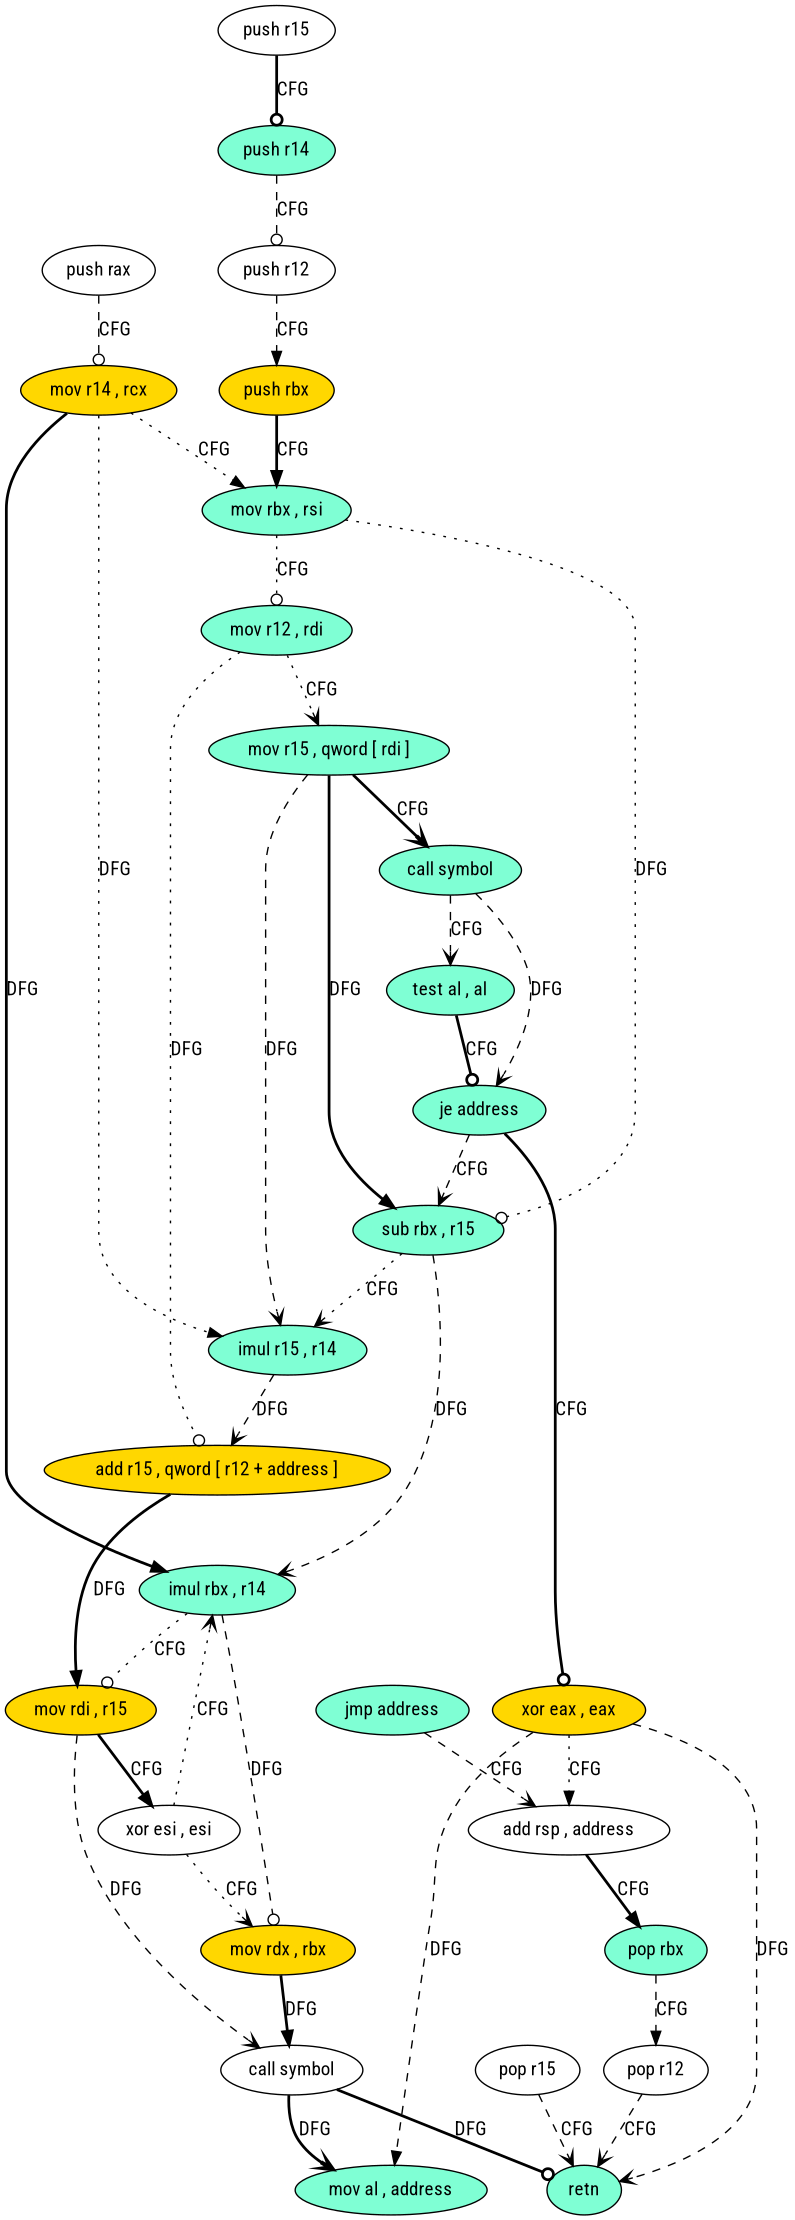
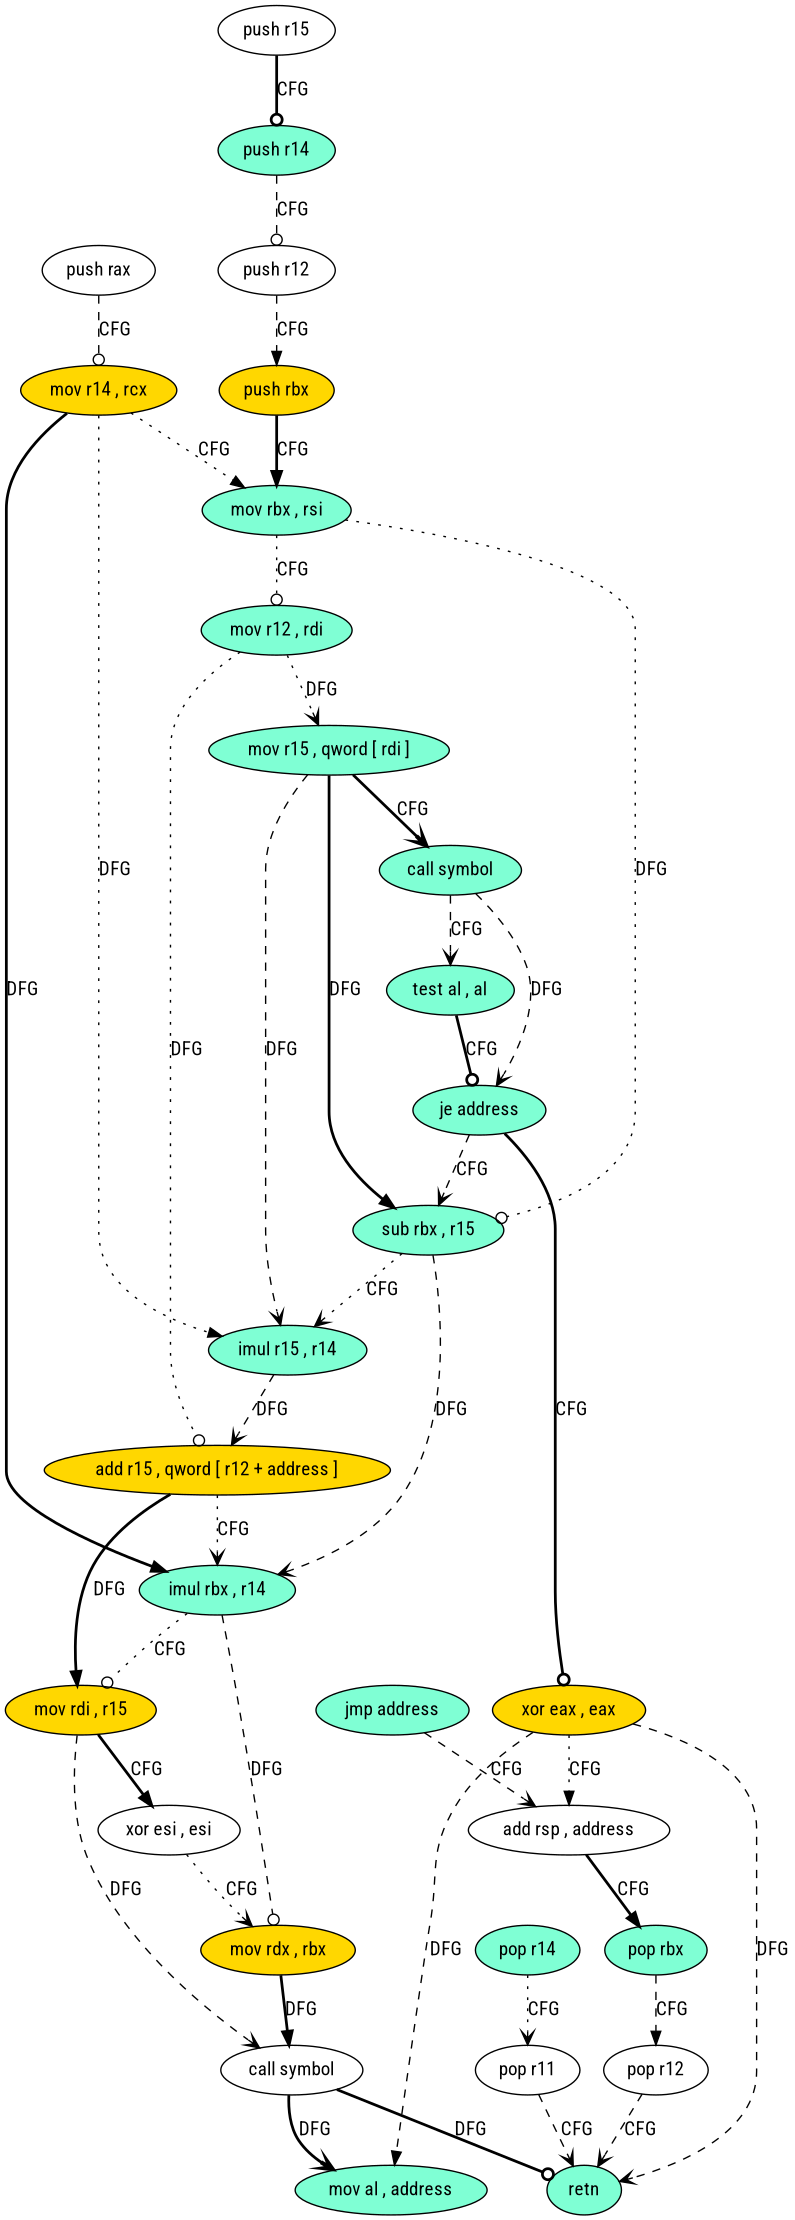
edge "mov r12 , rdi" -> "mov r15 , qword [ rdi ]": label "CFG" -> "DFG"
edge "xor esi , esi" -> "imul rbx , r14": now "add r15 , qword [ r12 + address ]" -> "imul rbx , r14"
node "pop r14": added
node "pop r15": label "pop r15" -> "pop r11"
